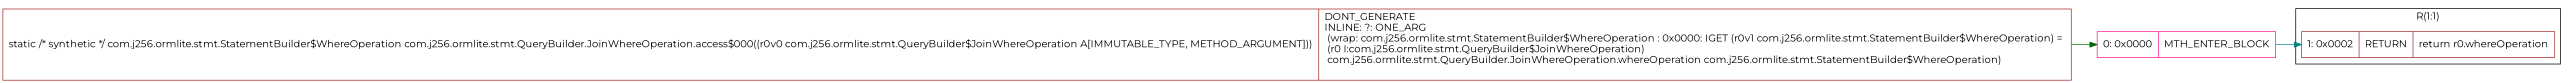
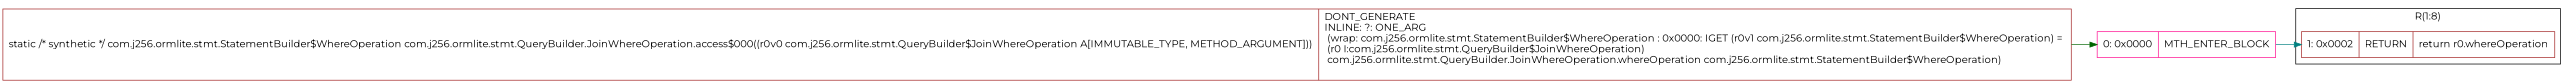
cluster "R(1:1)": label "R(1:1)" -> "R(1:8)"
